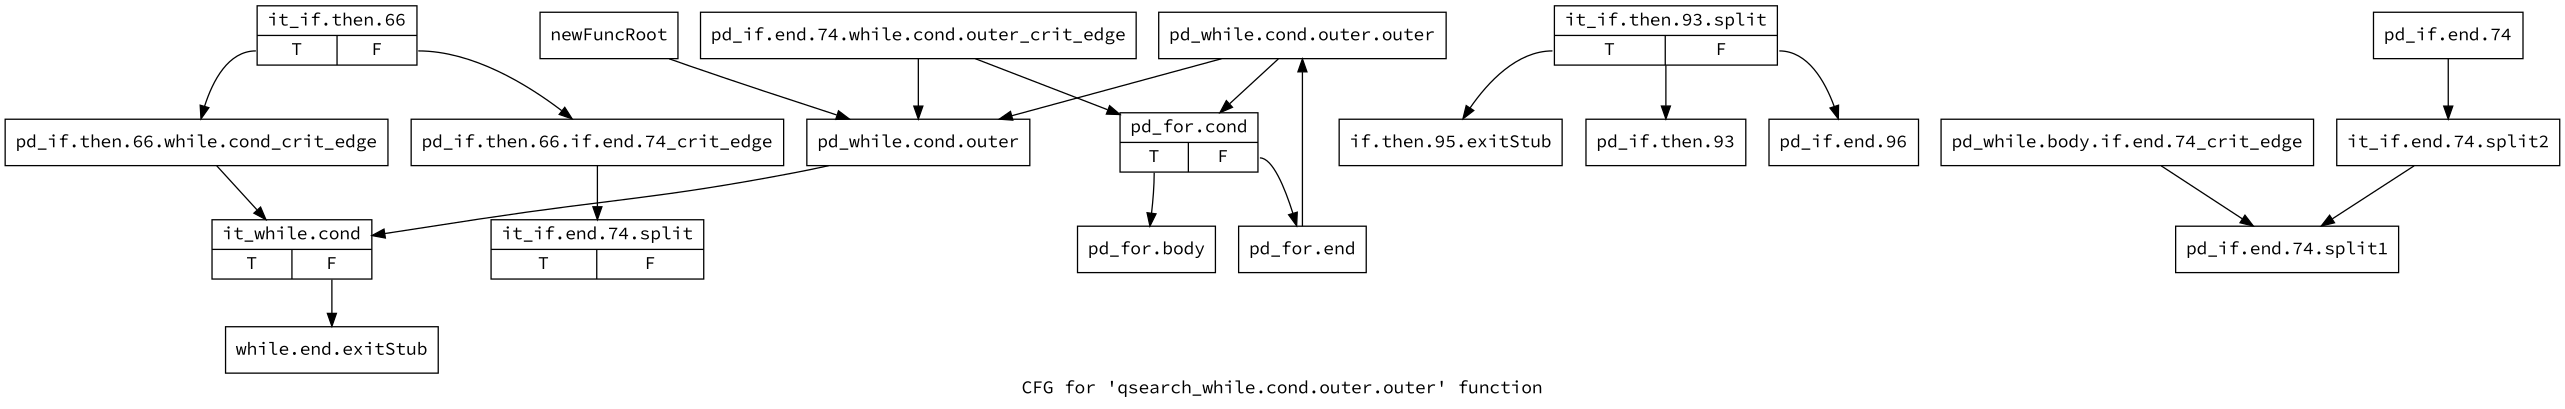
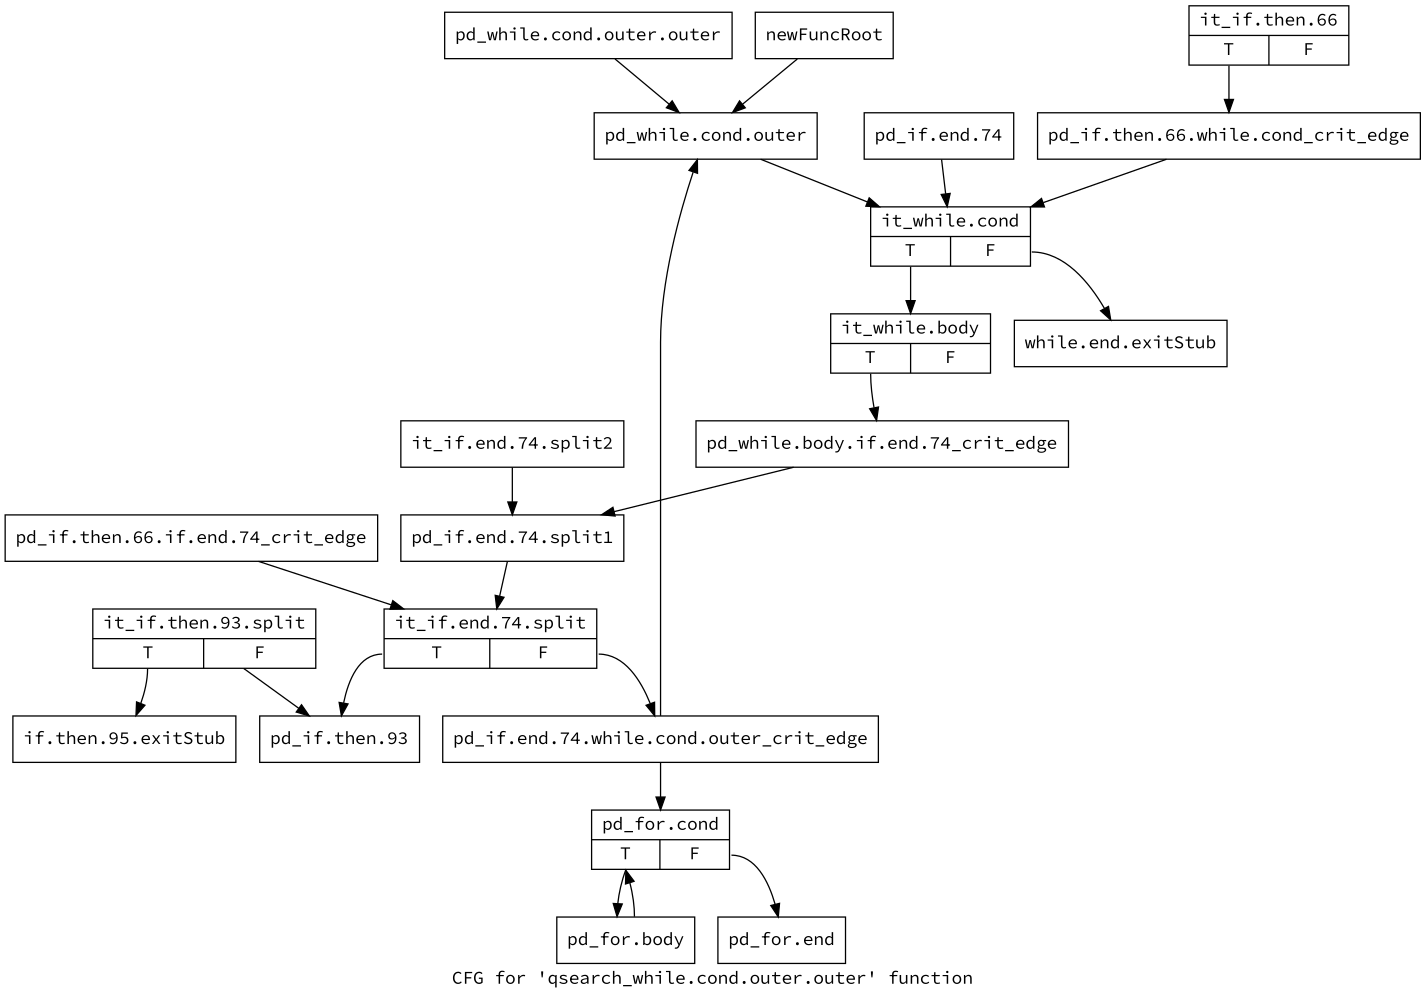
edge "it_if.then.66" -> "pd_if.then.66.if.end.74_crit_edge": removed
edge "pd_while.cond.outer.outer" -> "pd_for.cond": now "pd_for.body" -> "pd_for.cond"
edge "pd_if.end.74" -> "it_if.end.74.split2": now "pd_if.end.74" -> "it_while.cond"
node "pd_if.end.96": removed
edge "pd_for.end" -> "pd_while.cond.outer.outer": removed
node "it_while.body": added
edge "pd_if.end.74.split1" -> "it_if.end.74.split": added
edge "it_if.end.74.split" -> "pd_if.then.93": added
edge "it_if.end.74.split" -> "pd_if.end.74.while.cond.outer_crit_edge": added
